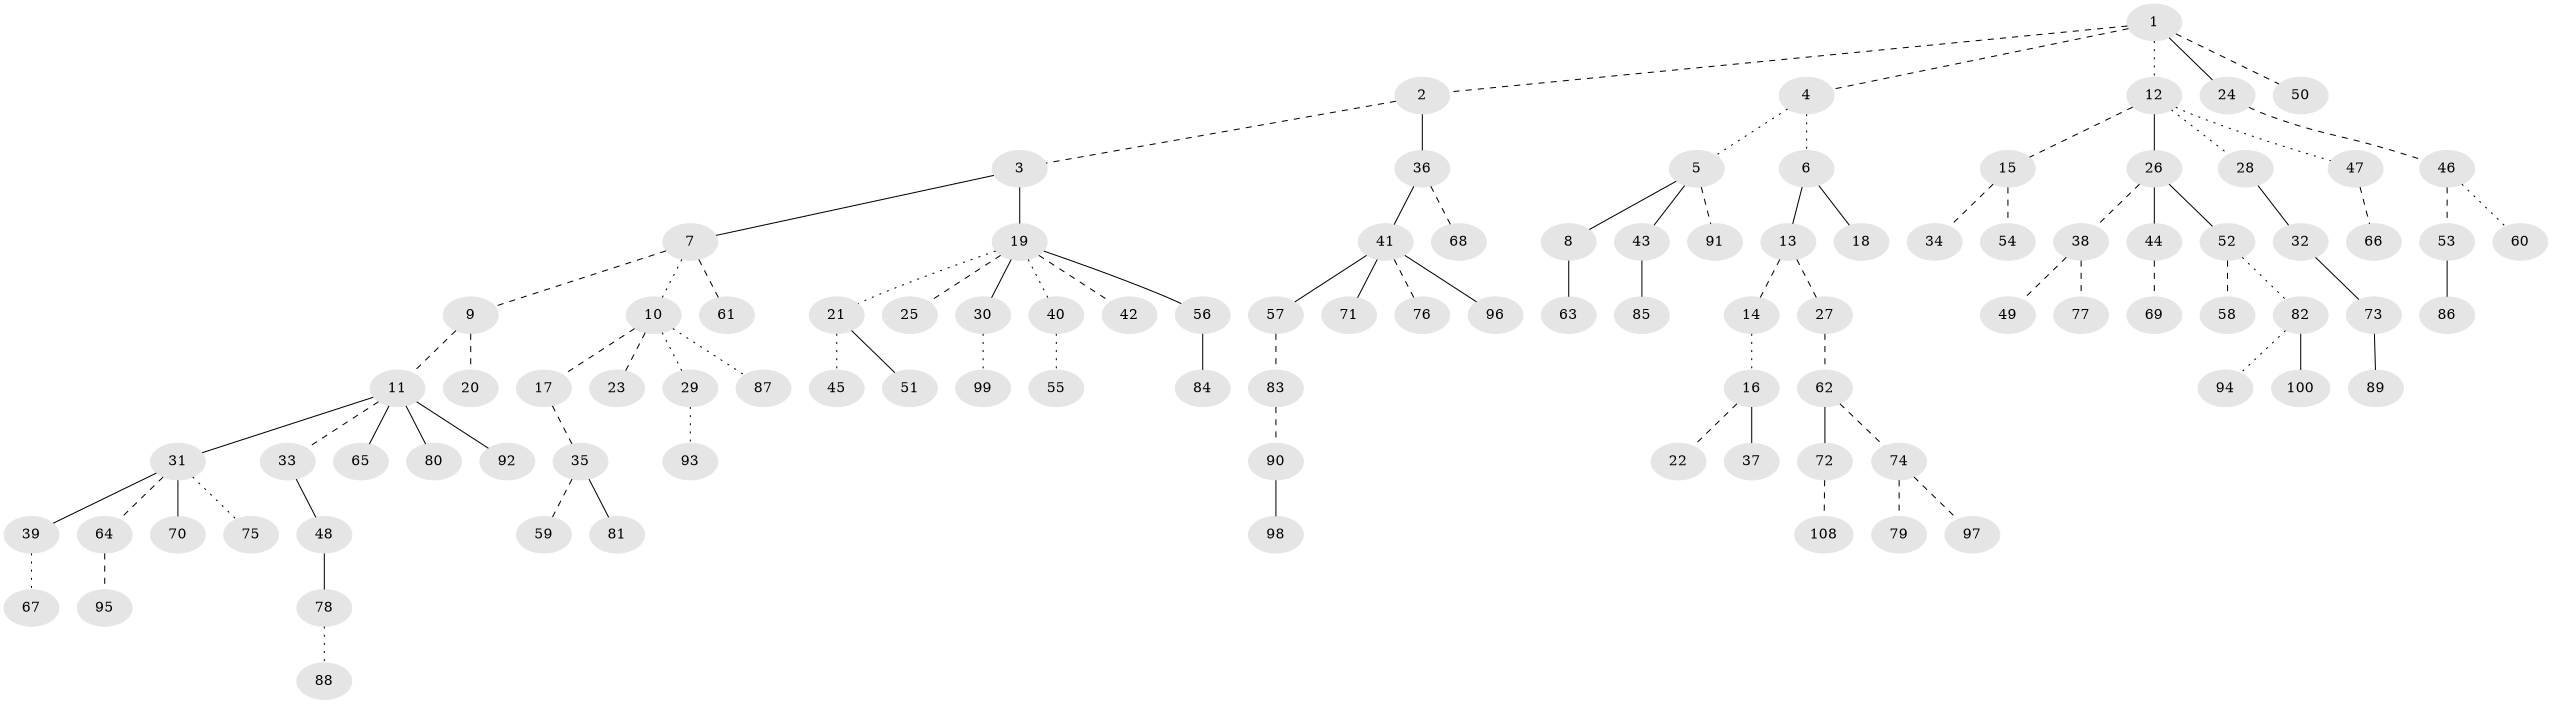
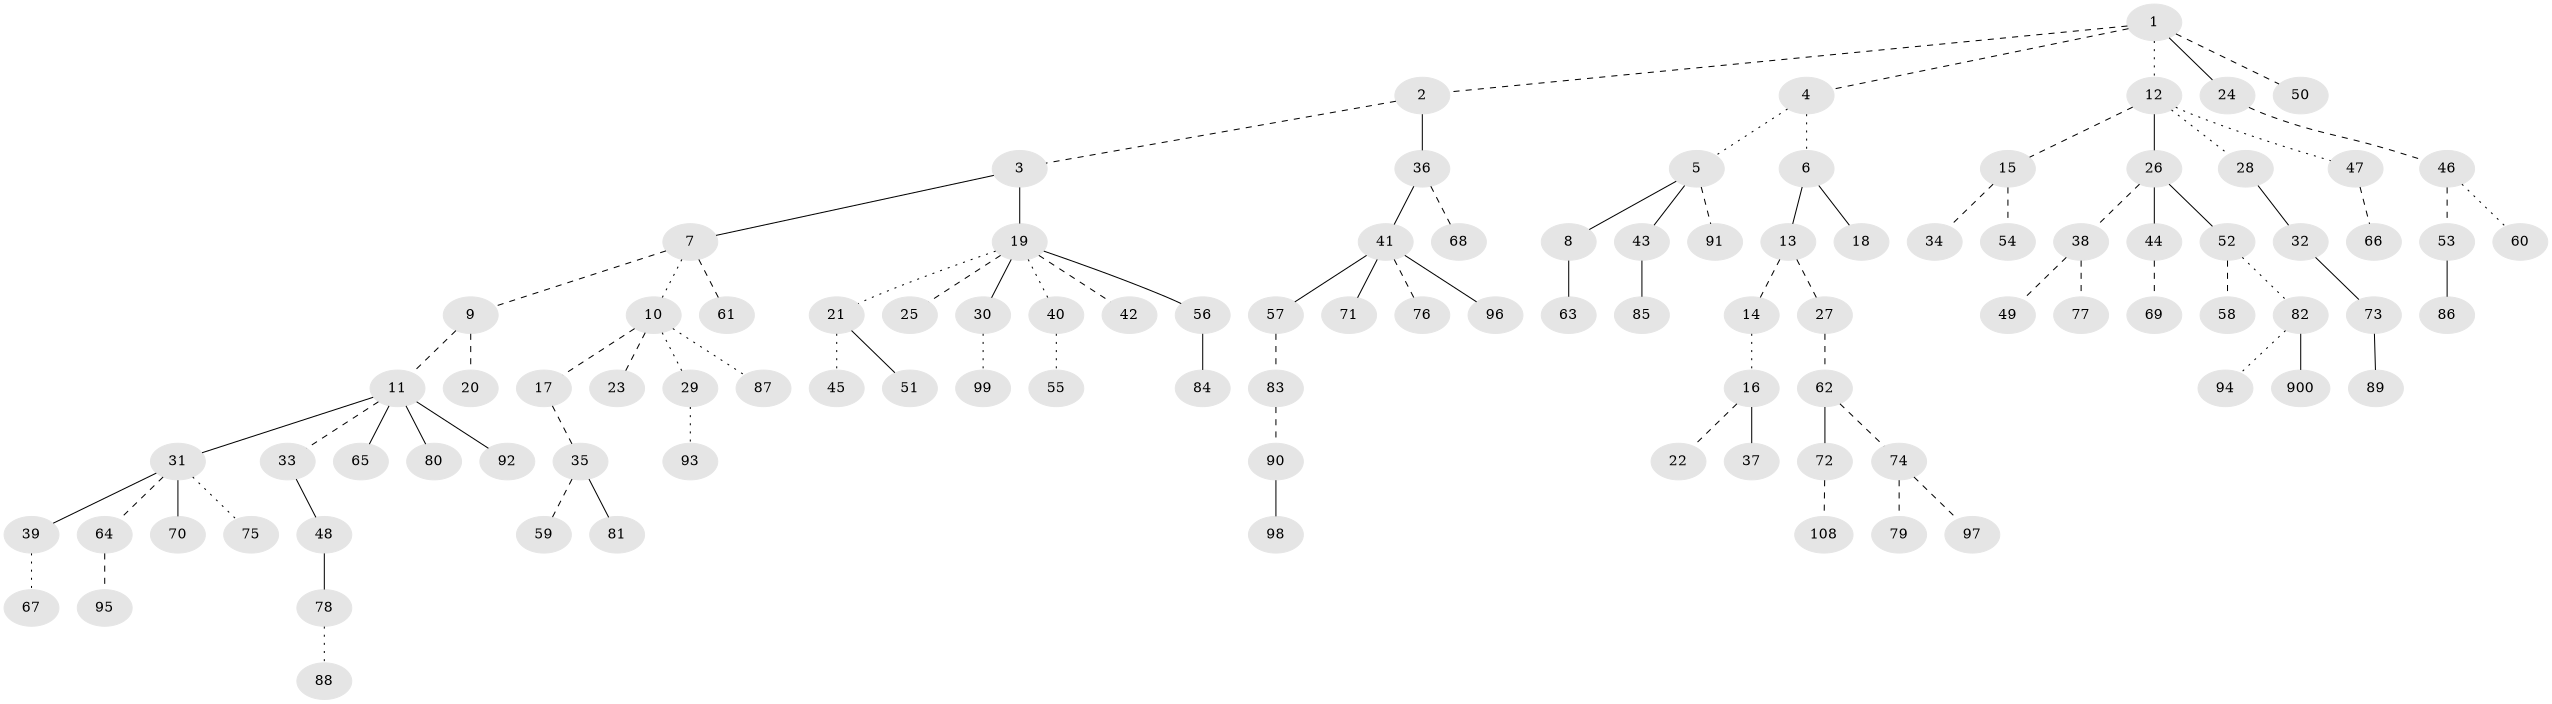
node "100": label "100" -> "900"
